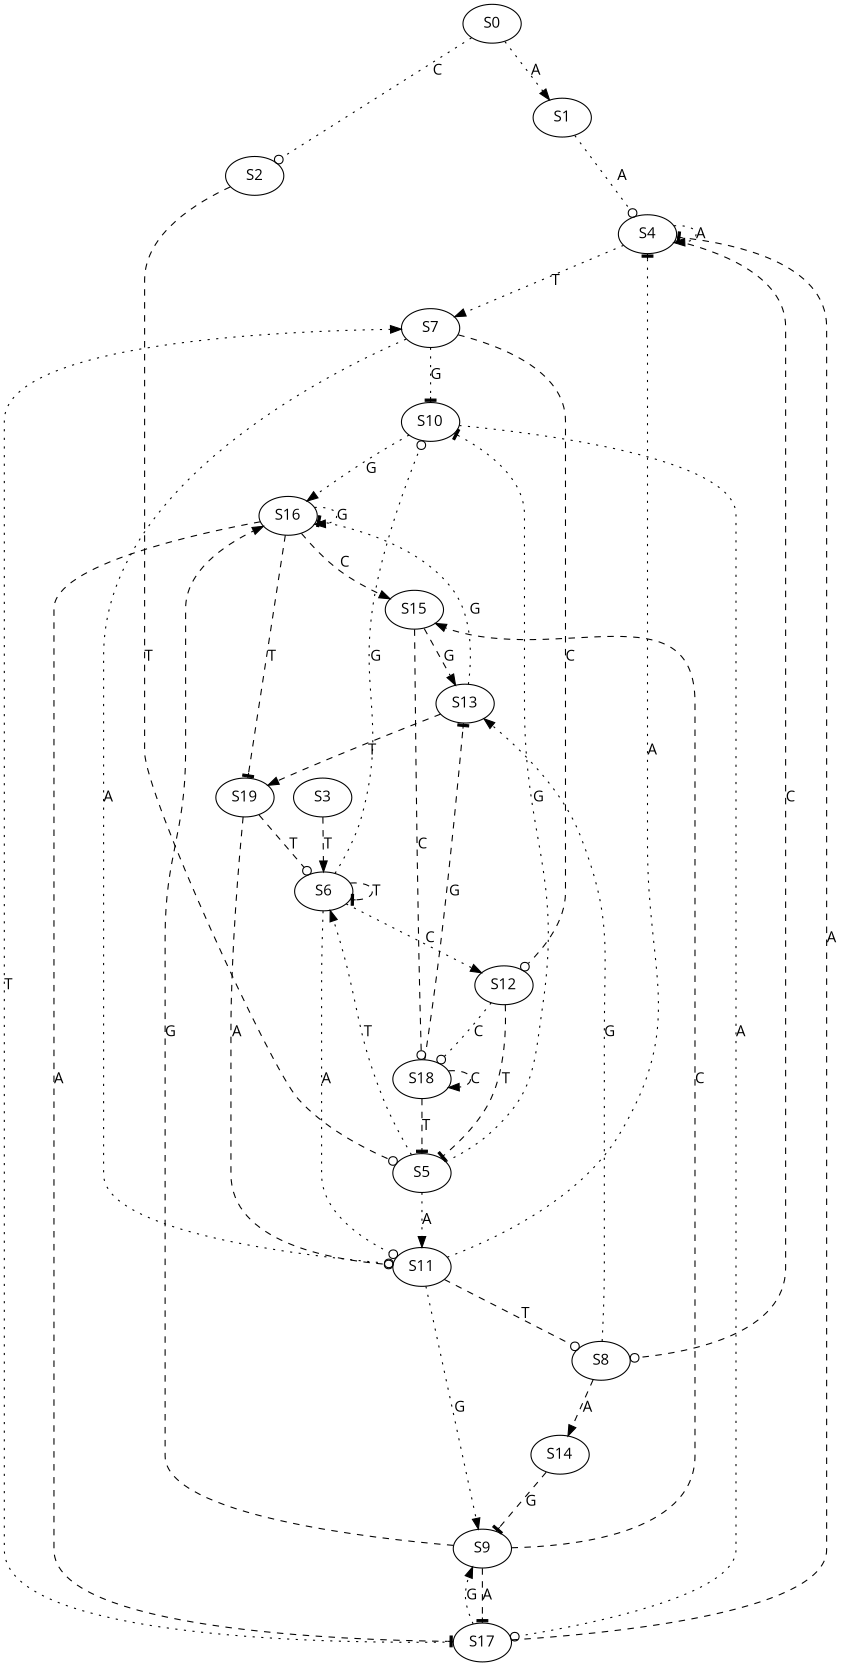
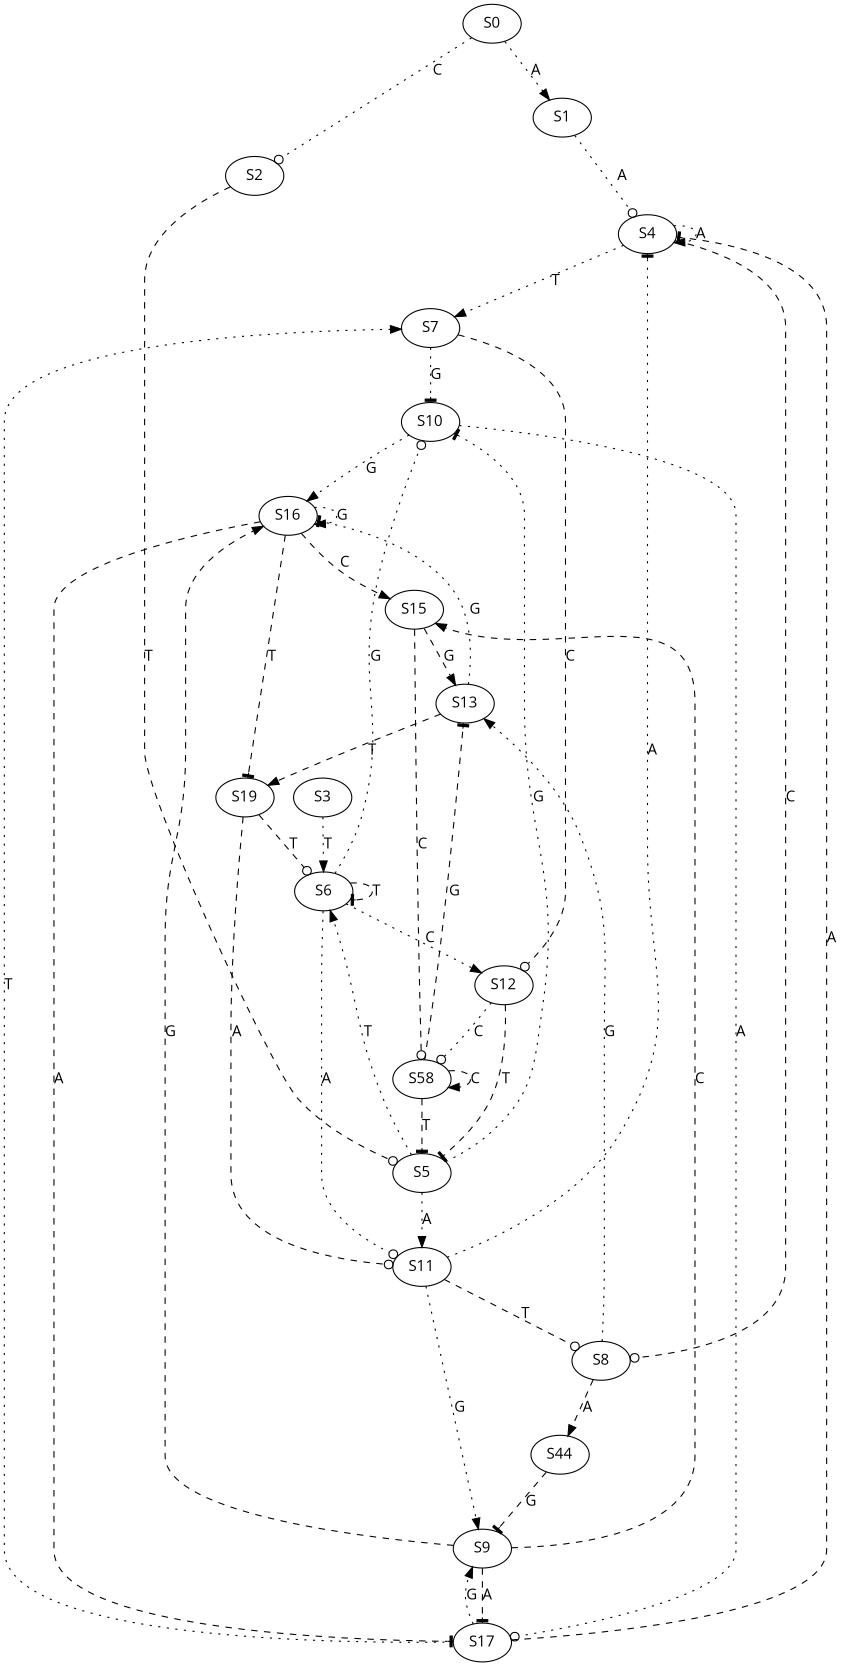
edge "S7" -> "S11": removed, label "A"
edge "S3" -> "S6": style dashed -> dotted
node "S18": label "S18" -> "S58"
node "S14": label "S14" -> "S44"
